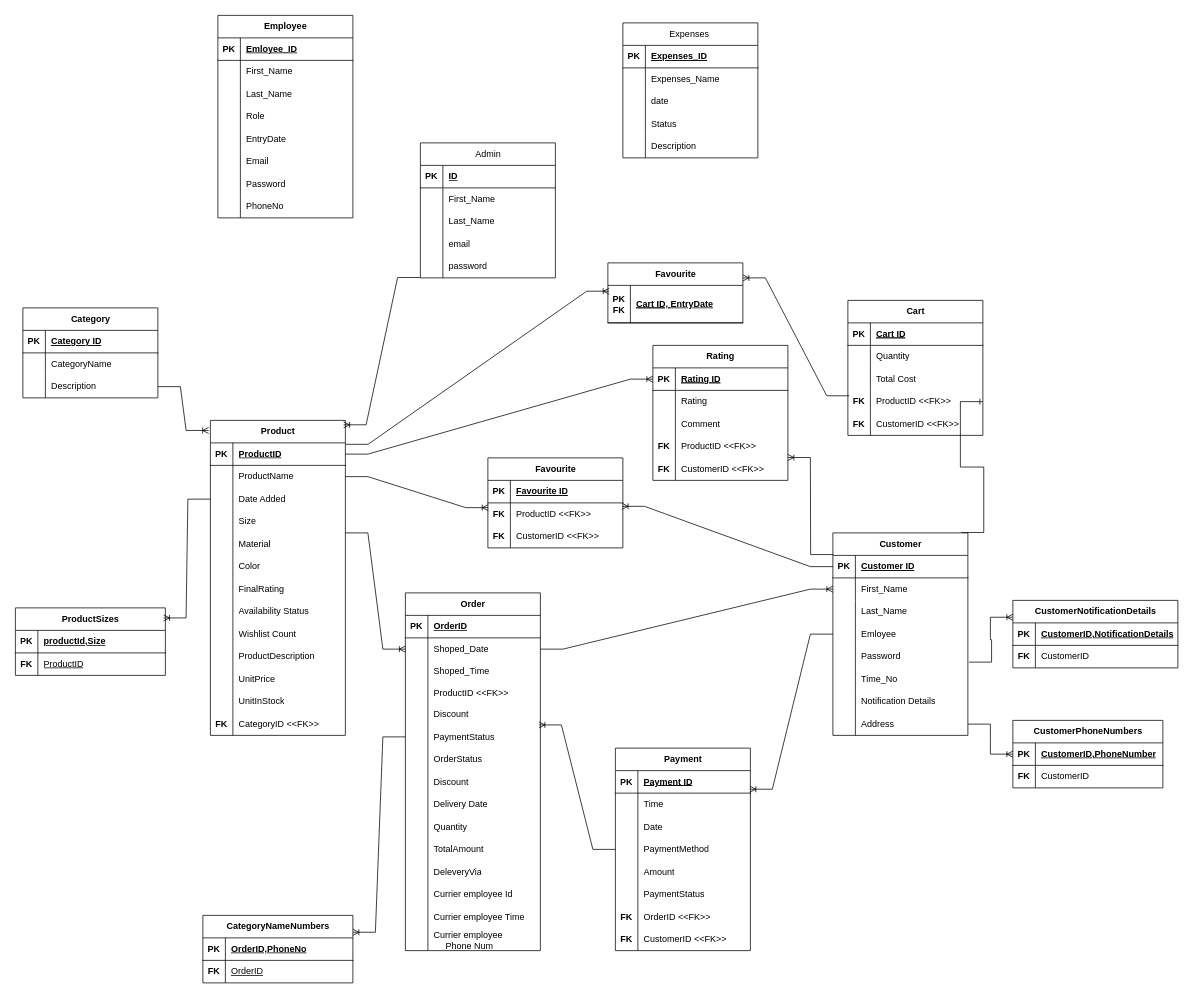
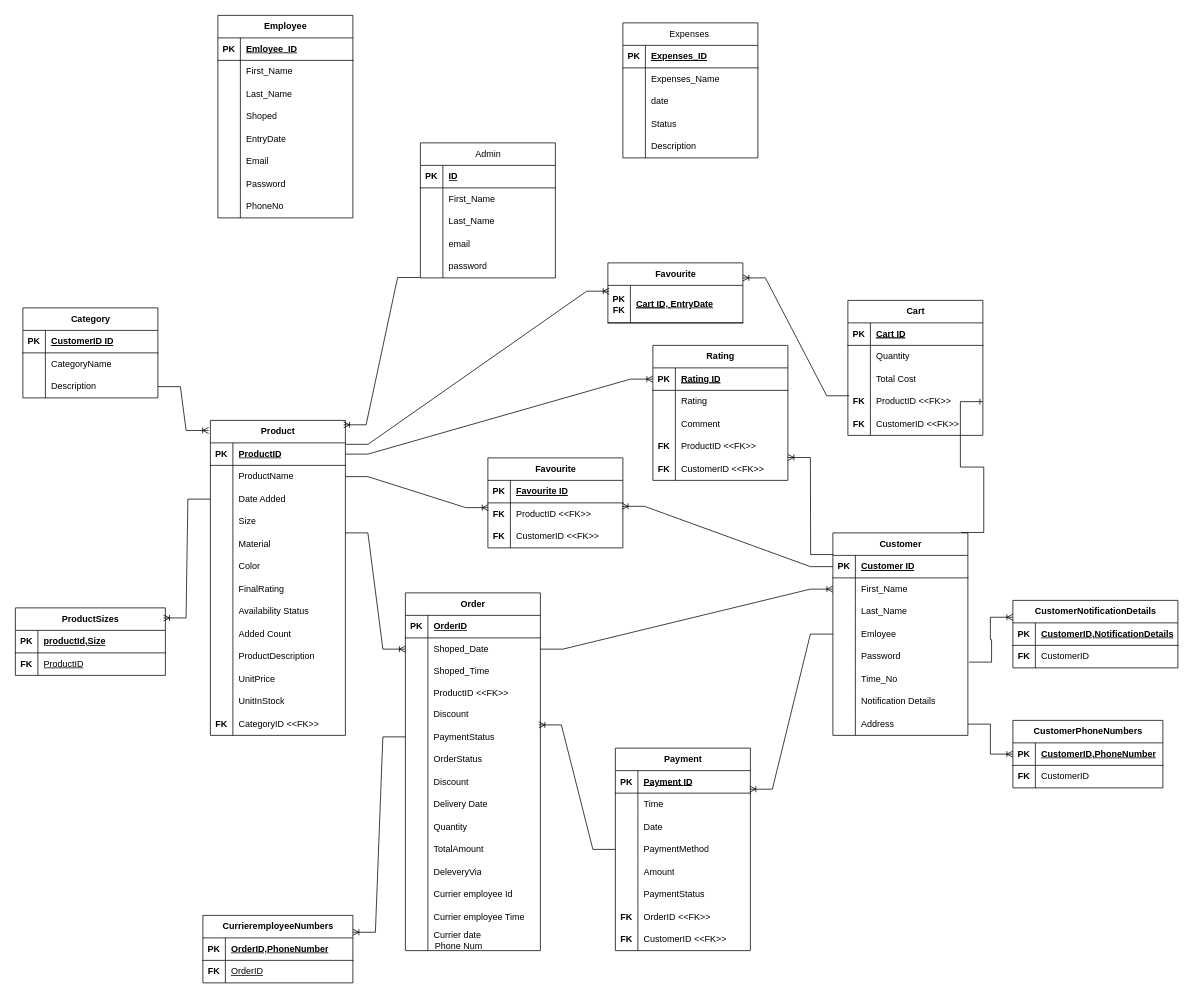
node "Role": label "Role" -> "Shoped"
node "Category ID": label "Category ID" -> "CustomerID ID"
node "Wishlist Count": label "Wishlist Count" -> "Added Count"
node "CategoryNameNumbers": label "CategoryNameNumbers" -> "CurrieremployeeNumbers"
node "Currier employee Phone Num": label "Currier employee Phone Num" -> "Currier date Phone Num"
node "OrderID,PhoneNo": label "OrderID,PhoneNo" -> "OrderID,PhoneNumber"
